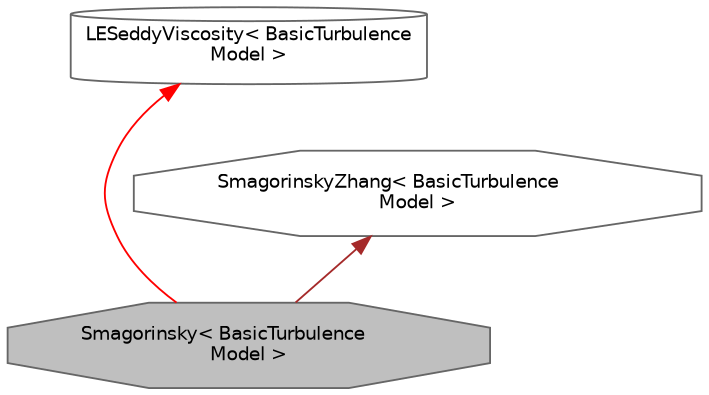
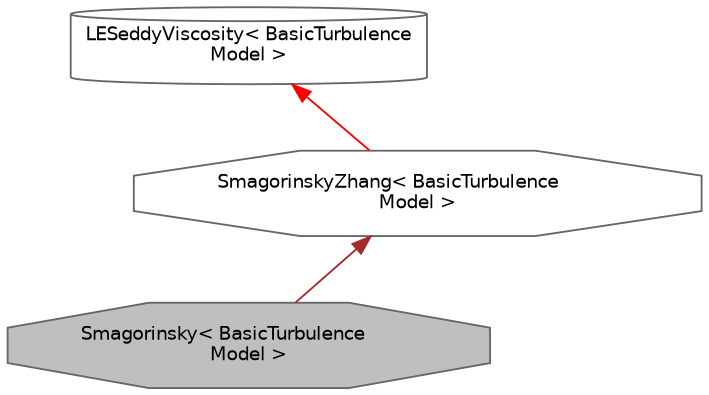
edge "Smagorinsky< BasicTurbulence Model >" -> "LESeddyViscosity< BasicTurbulence Model >": now "SmagorinskyZhang< BasicTurbulence Model >" -> "LESeddyViscosity< BasicTurbulence Model >"
